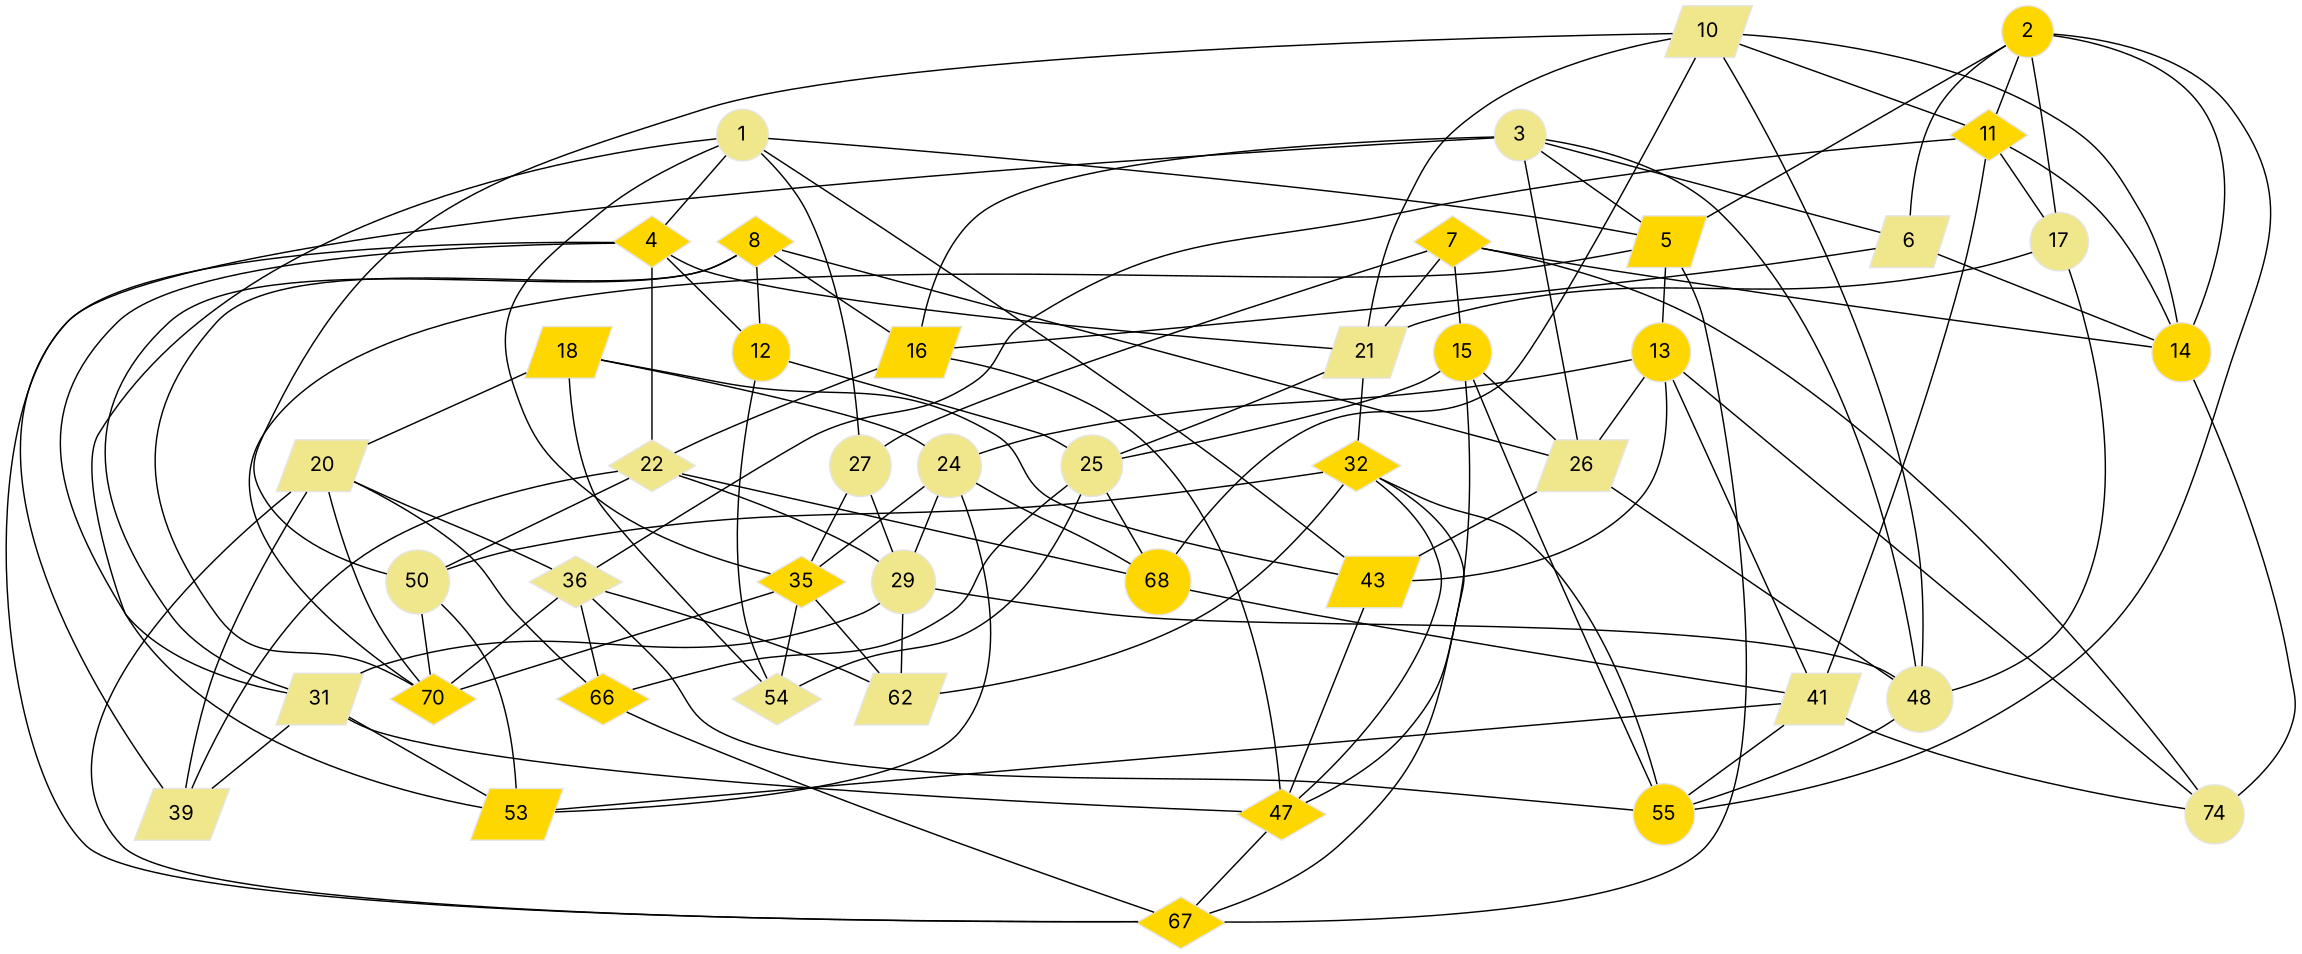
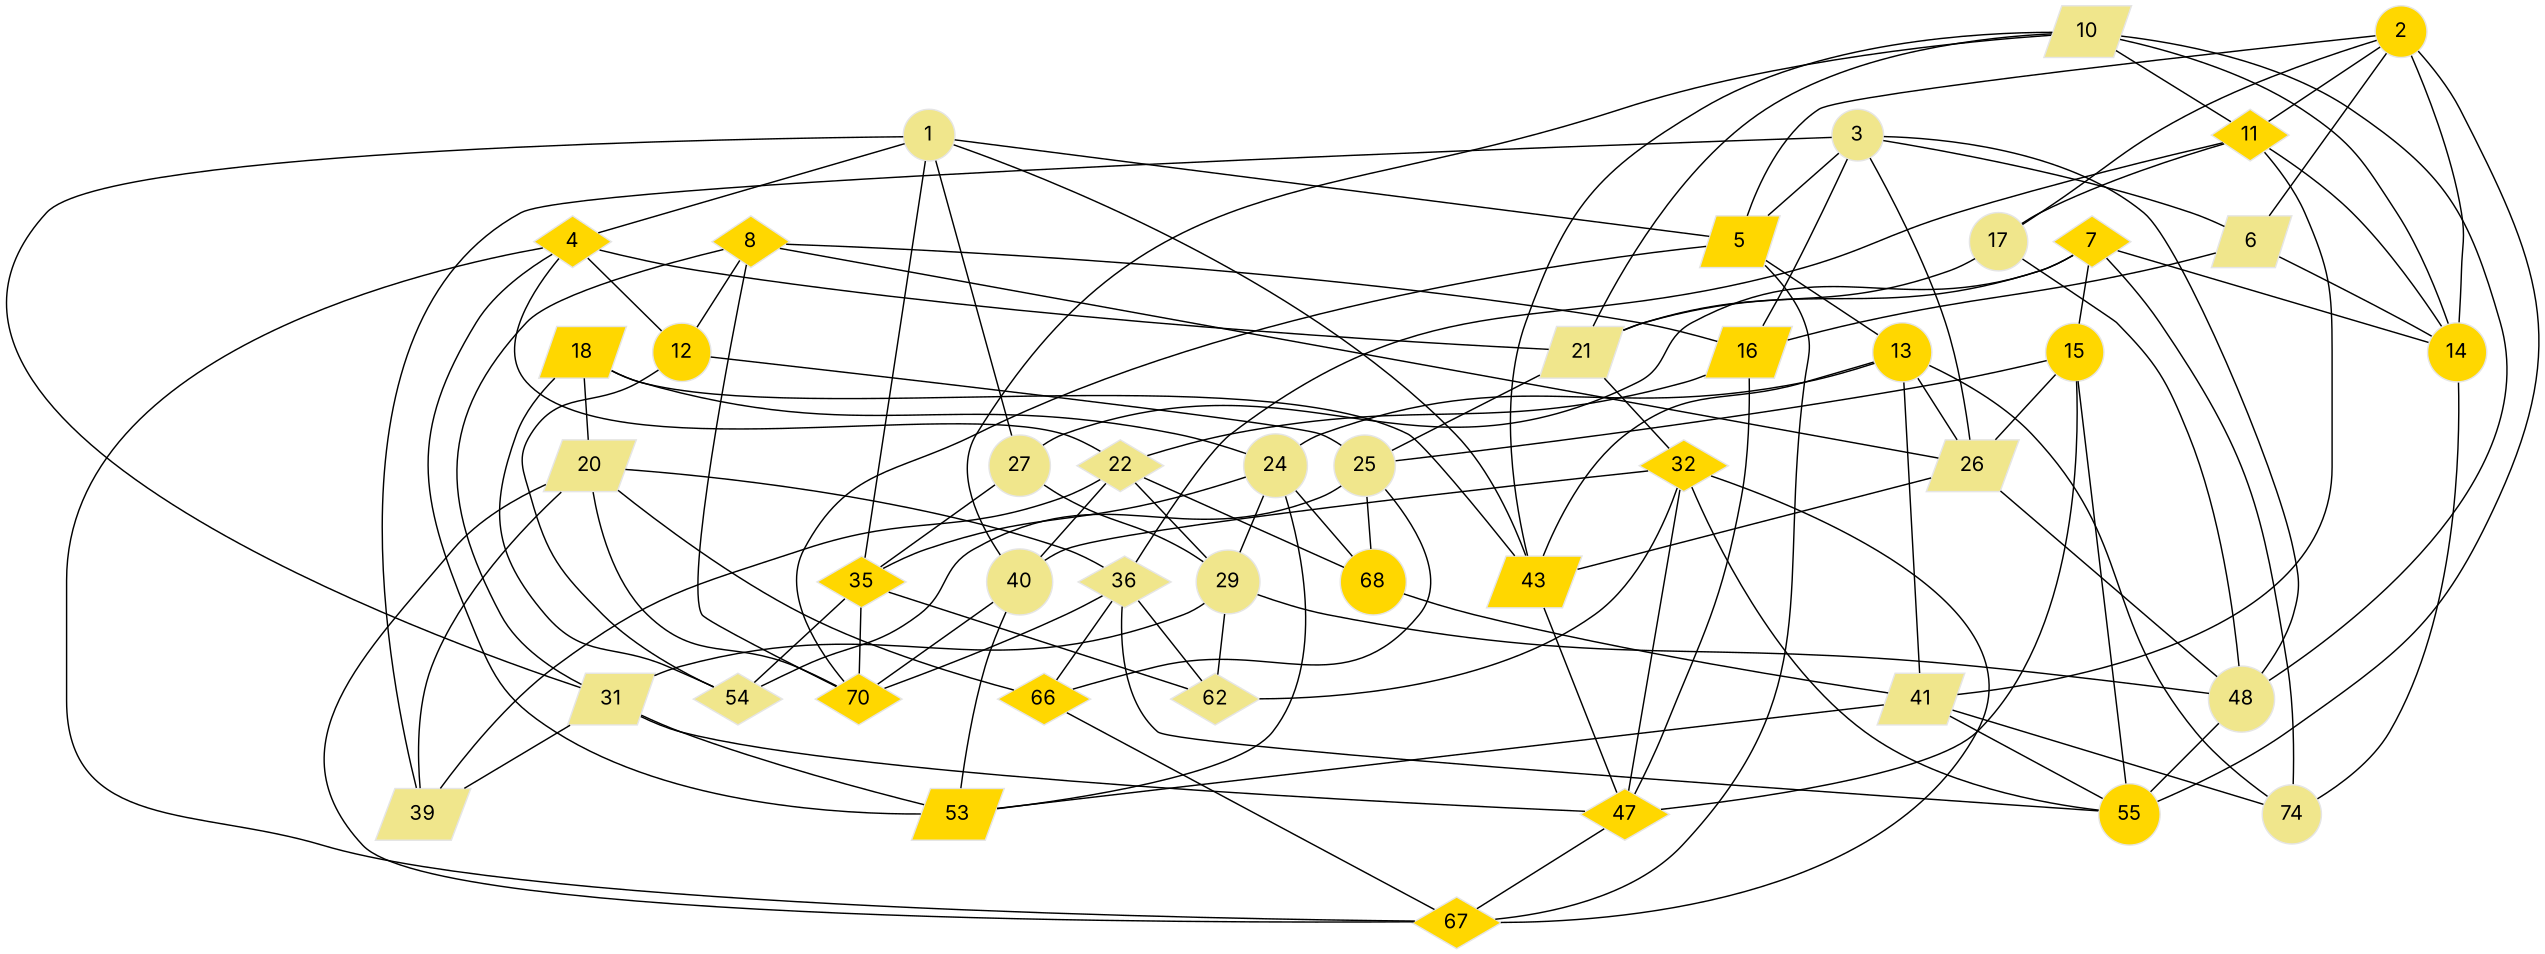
edge "10" -- "68": now "10" -- "43"
node "50": label "50" -> "40"
node "62": shape parallelogram -> diamond
